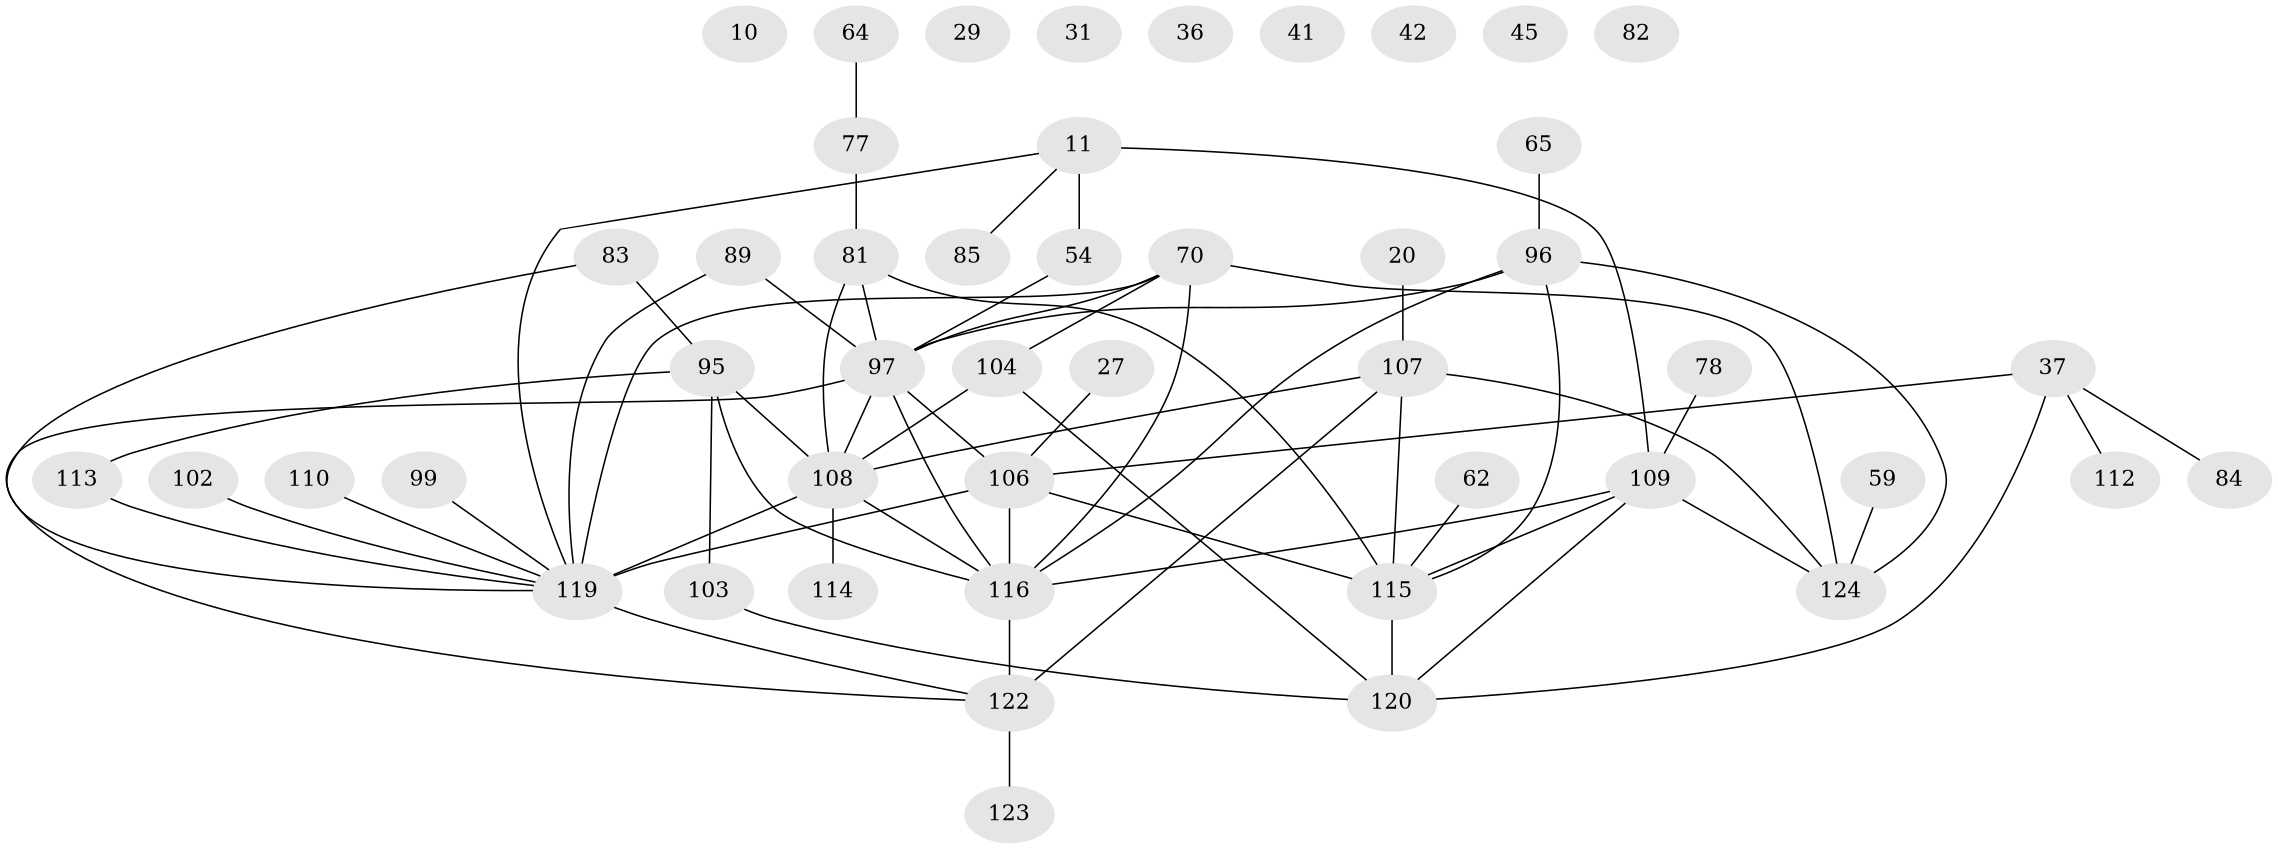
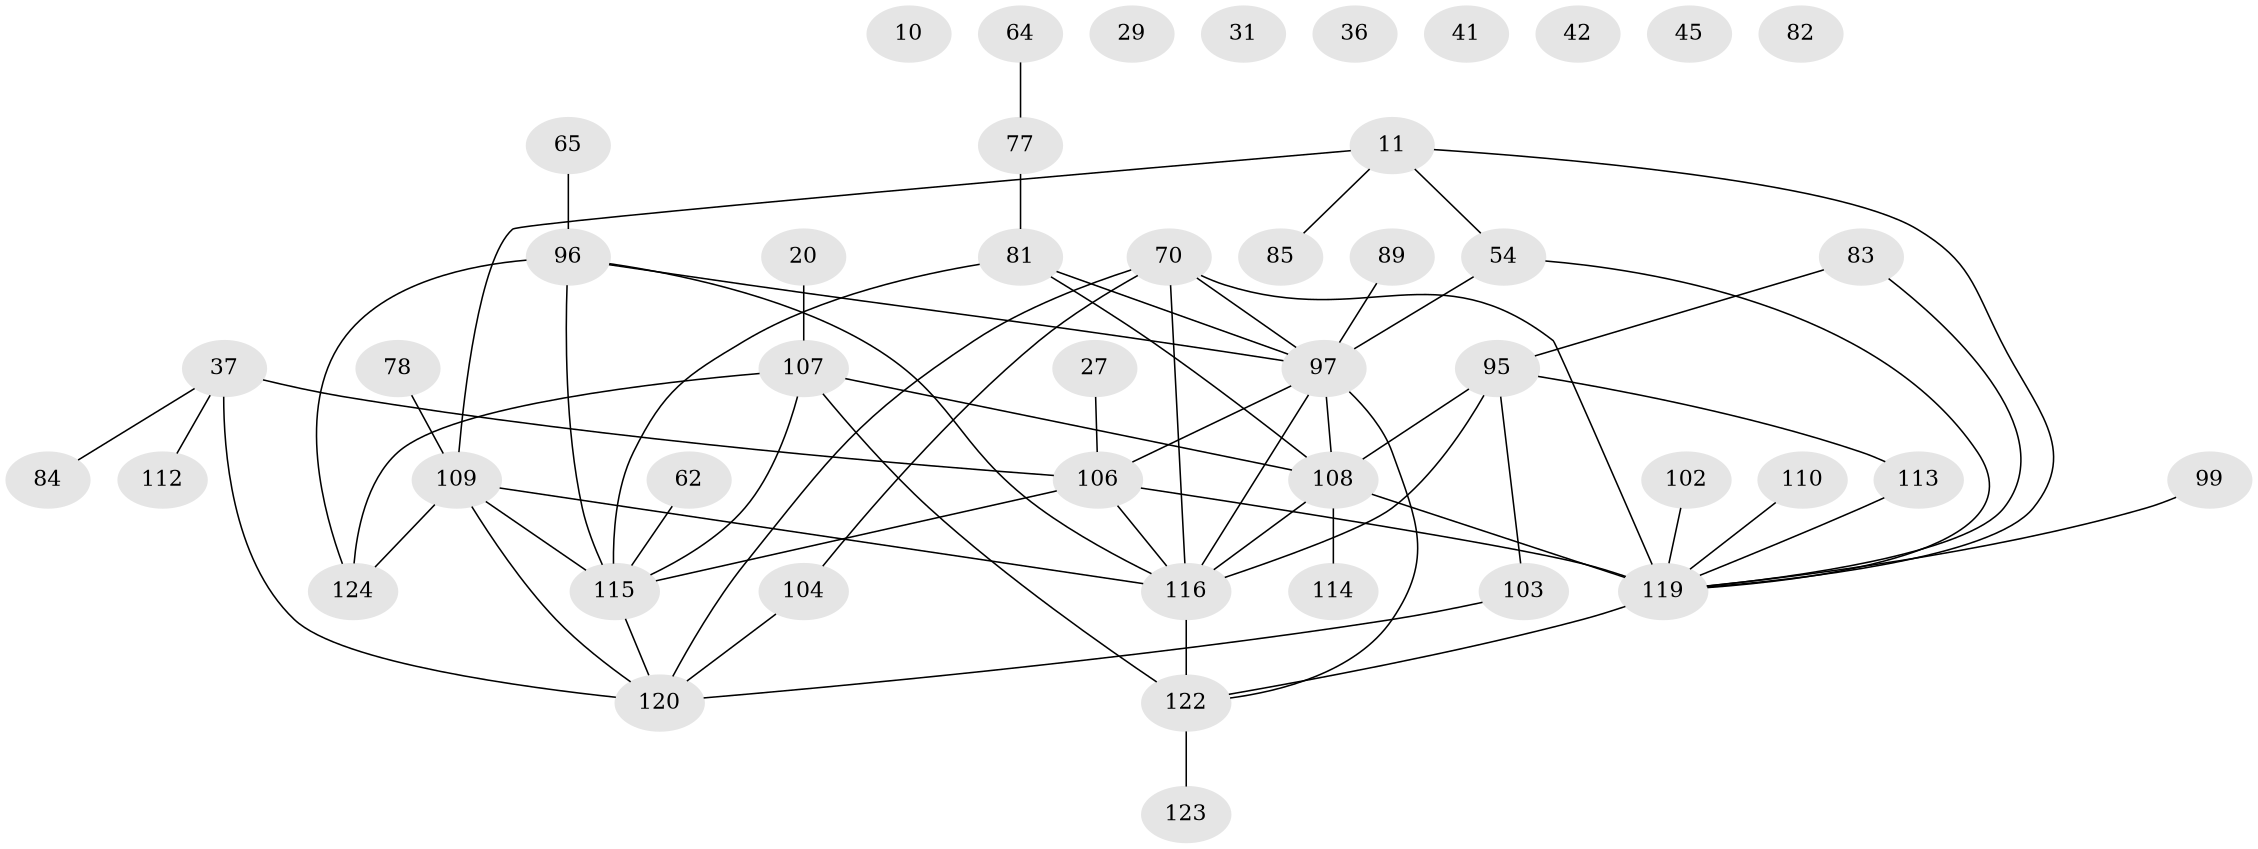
edge "70" -- "124": now "70" -- "120"
edge "89" -- "119": now "54" -- "119"
edge "104" -- "108": removed
node "59": removed
